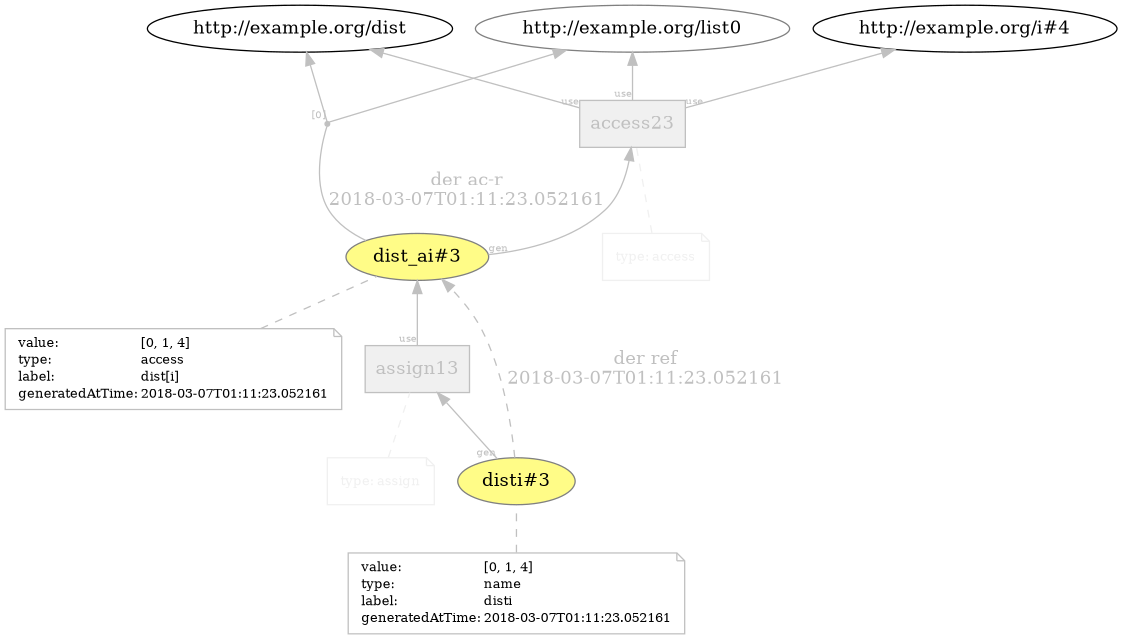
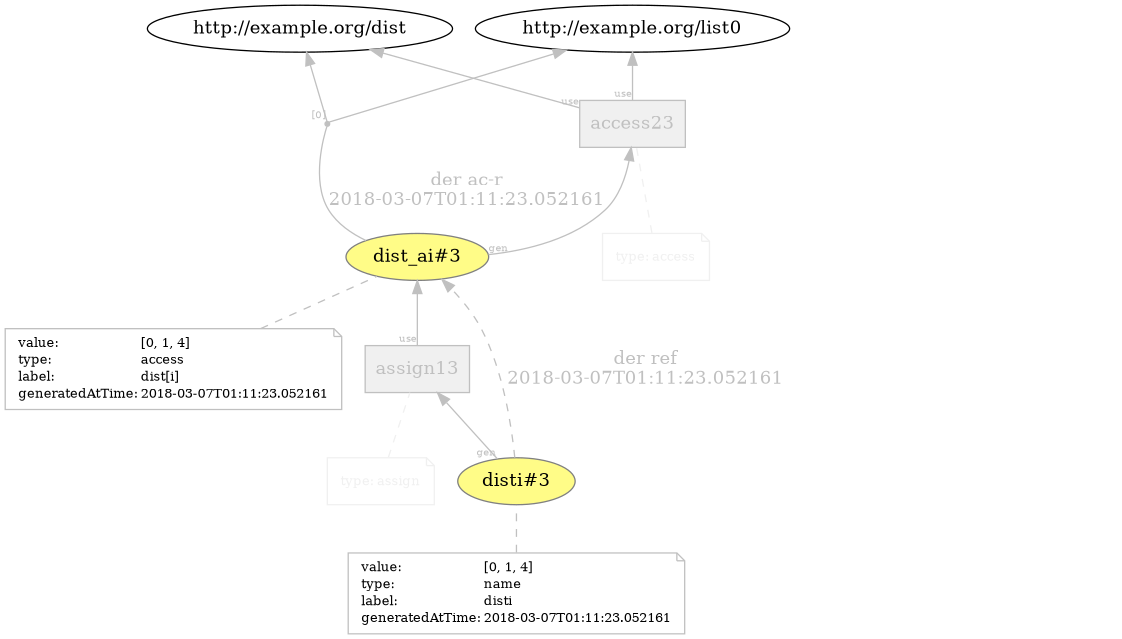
node "http://example.org/list0": color #808080 -> black
node "http://example.org/i#4": removed
